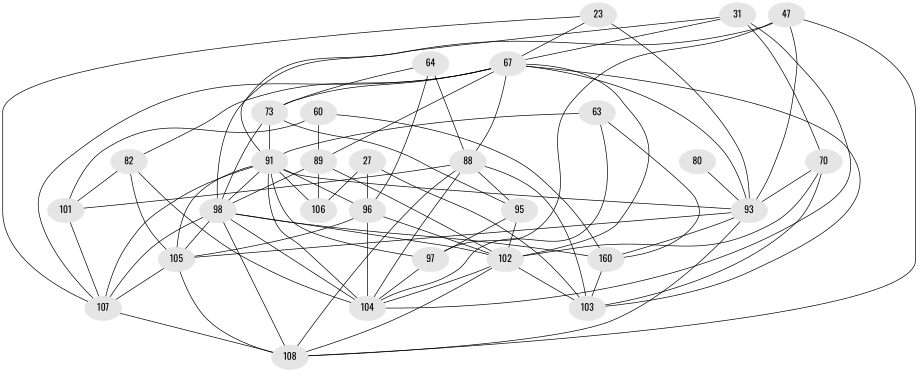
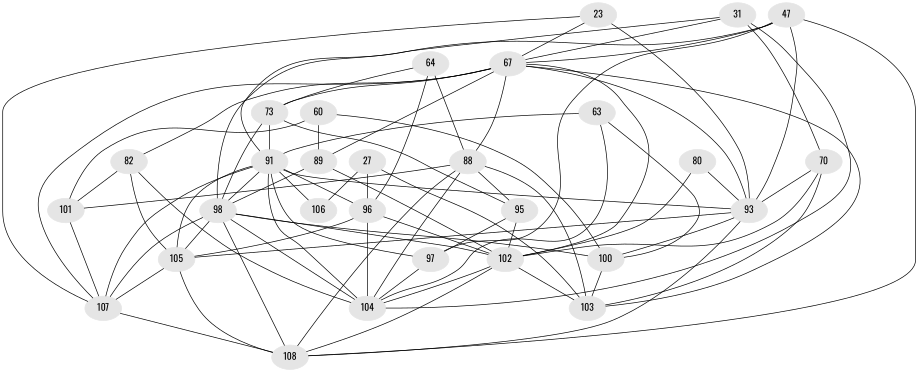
edge "47" -- "67": added
edge "89" -- "106": removed
edge "80" -- "102": added
node "160": label "160" -> "100"
